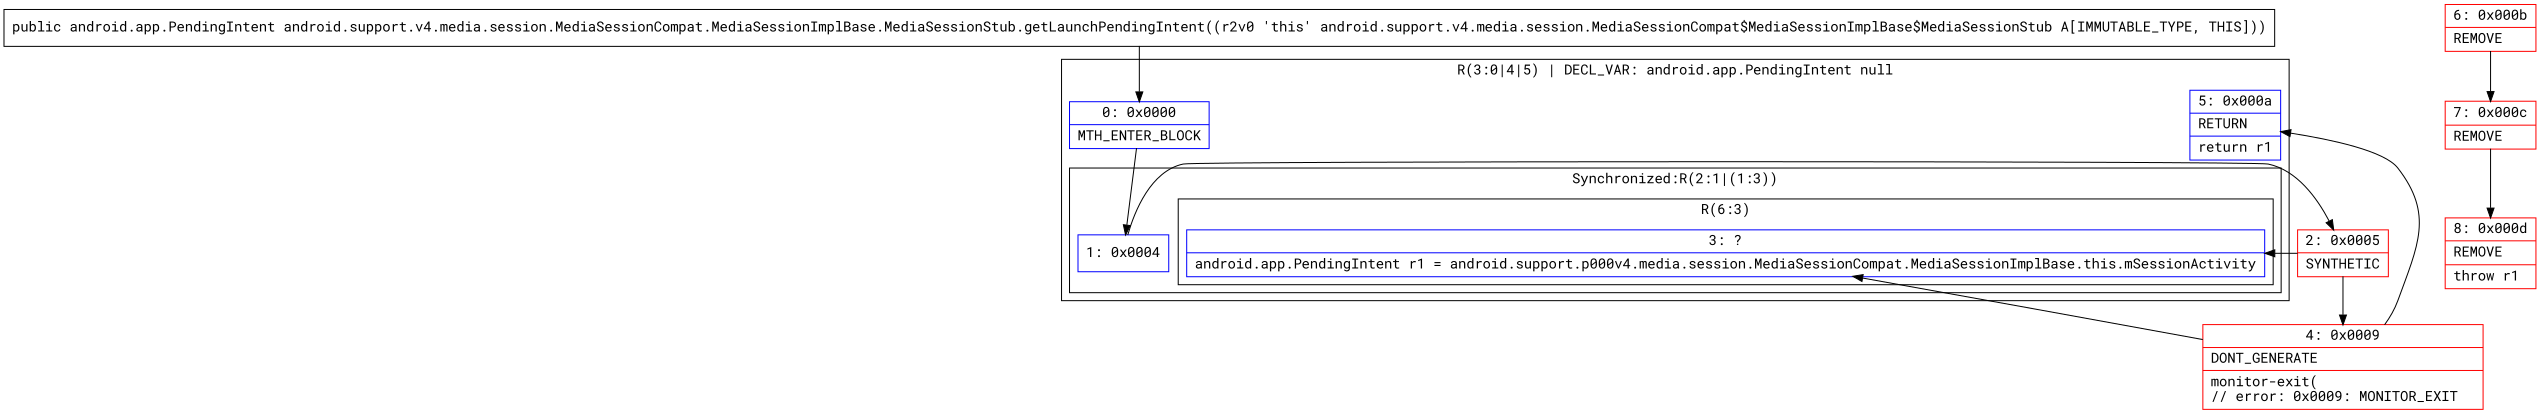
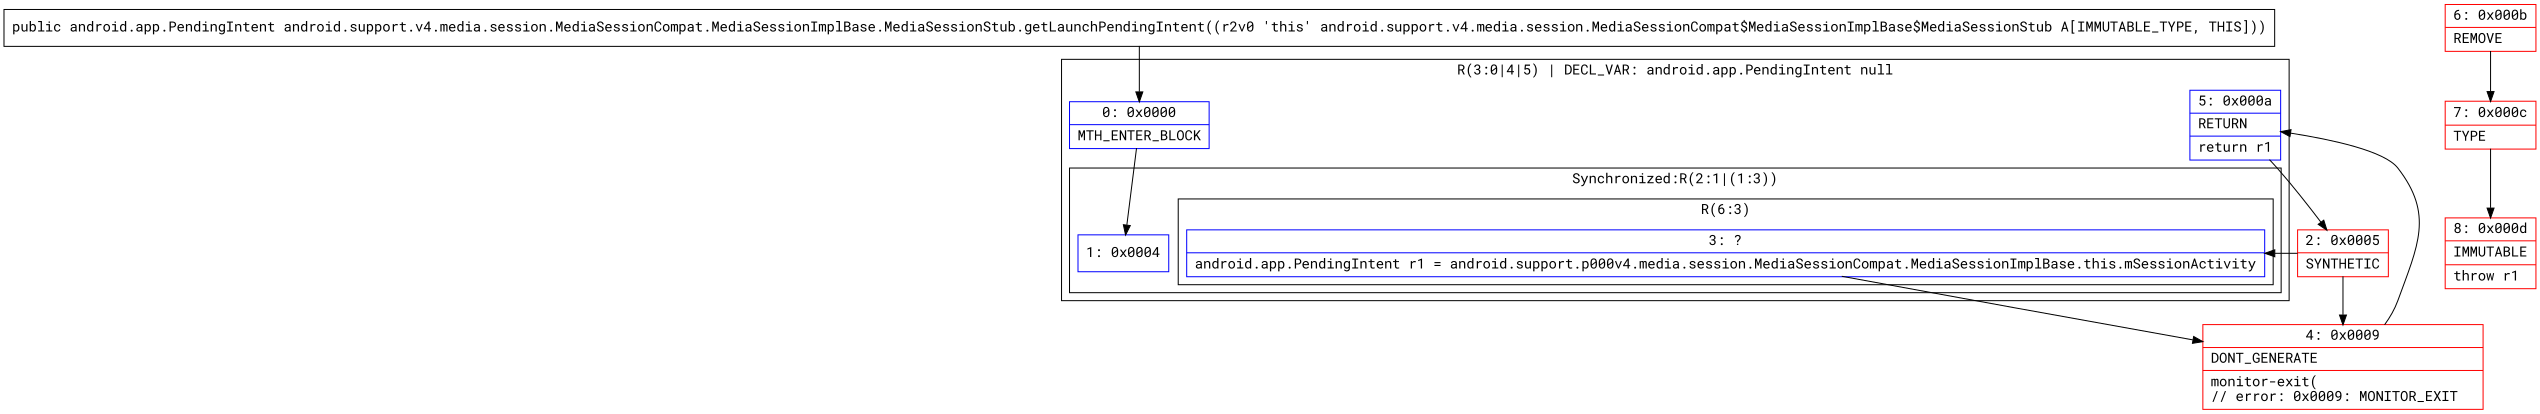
node "7: 0x000c": text "REMOVE" -> "TYPE"
edge "1: 0x0004" -> "2: 0x0005": now "5: 0x000a" -> "2: 0x0005"
node "8: 0x000d": text "REMOVE" -> "IMMUTABLE"
edge "4: 0x0009" -> "3: ?": reversed
